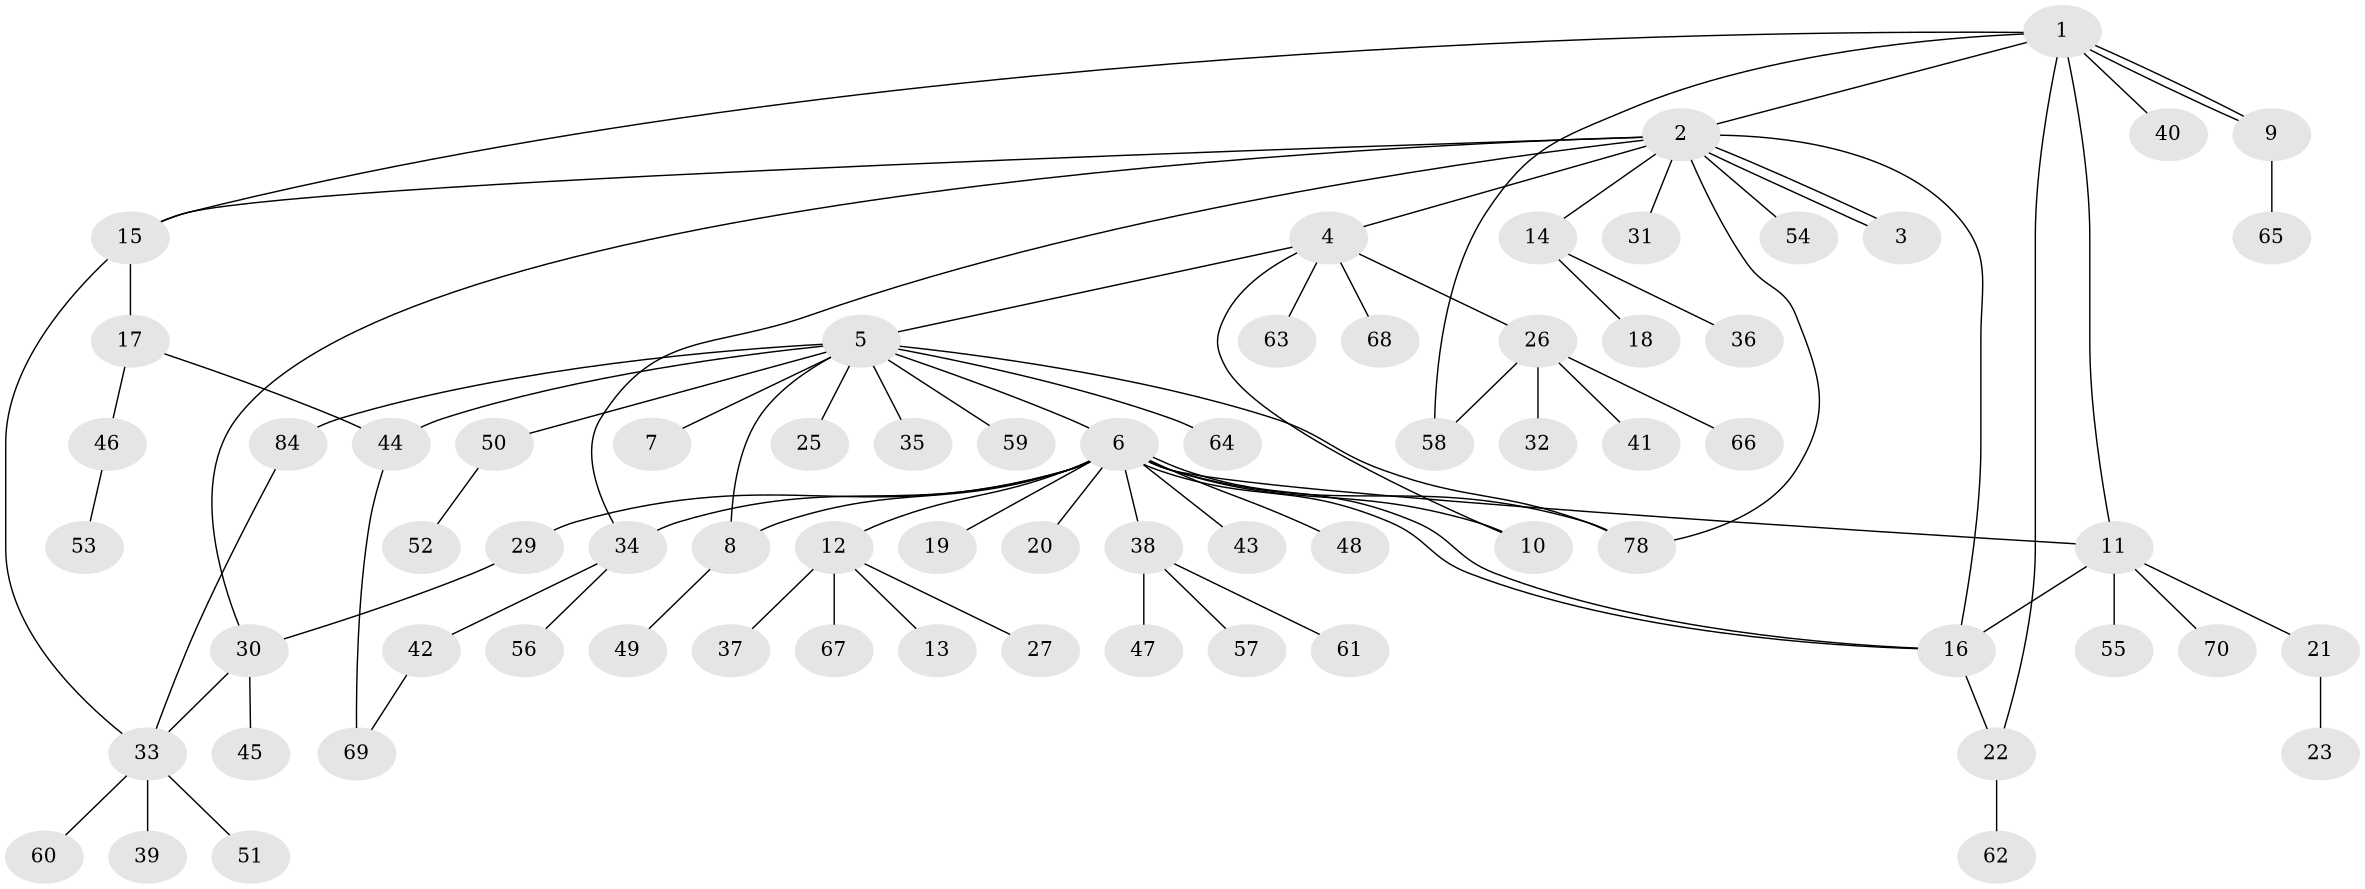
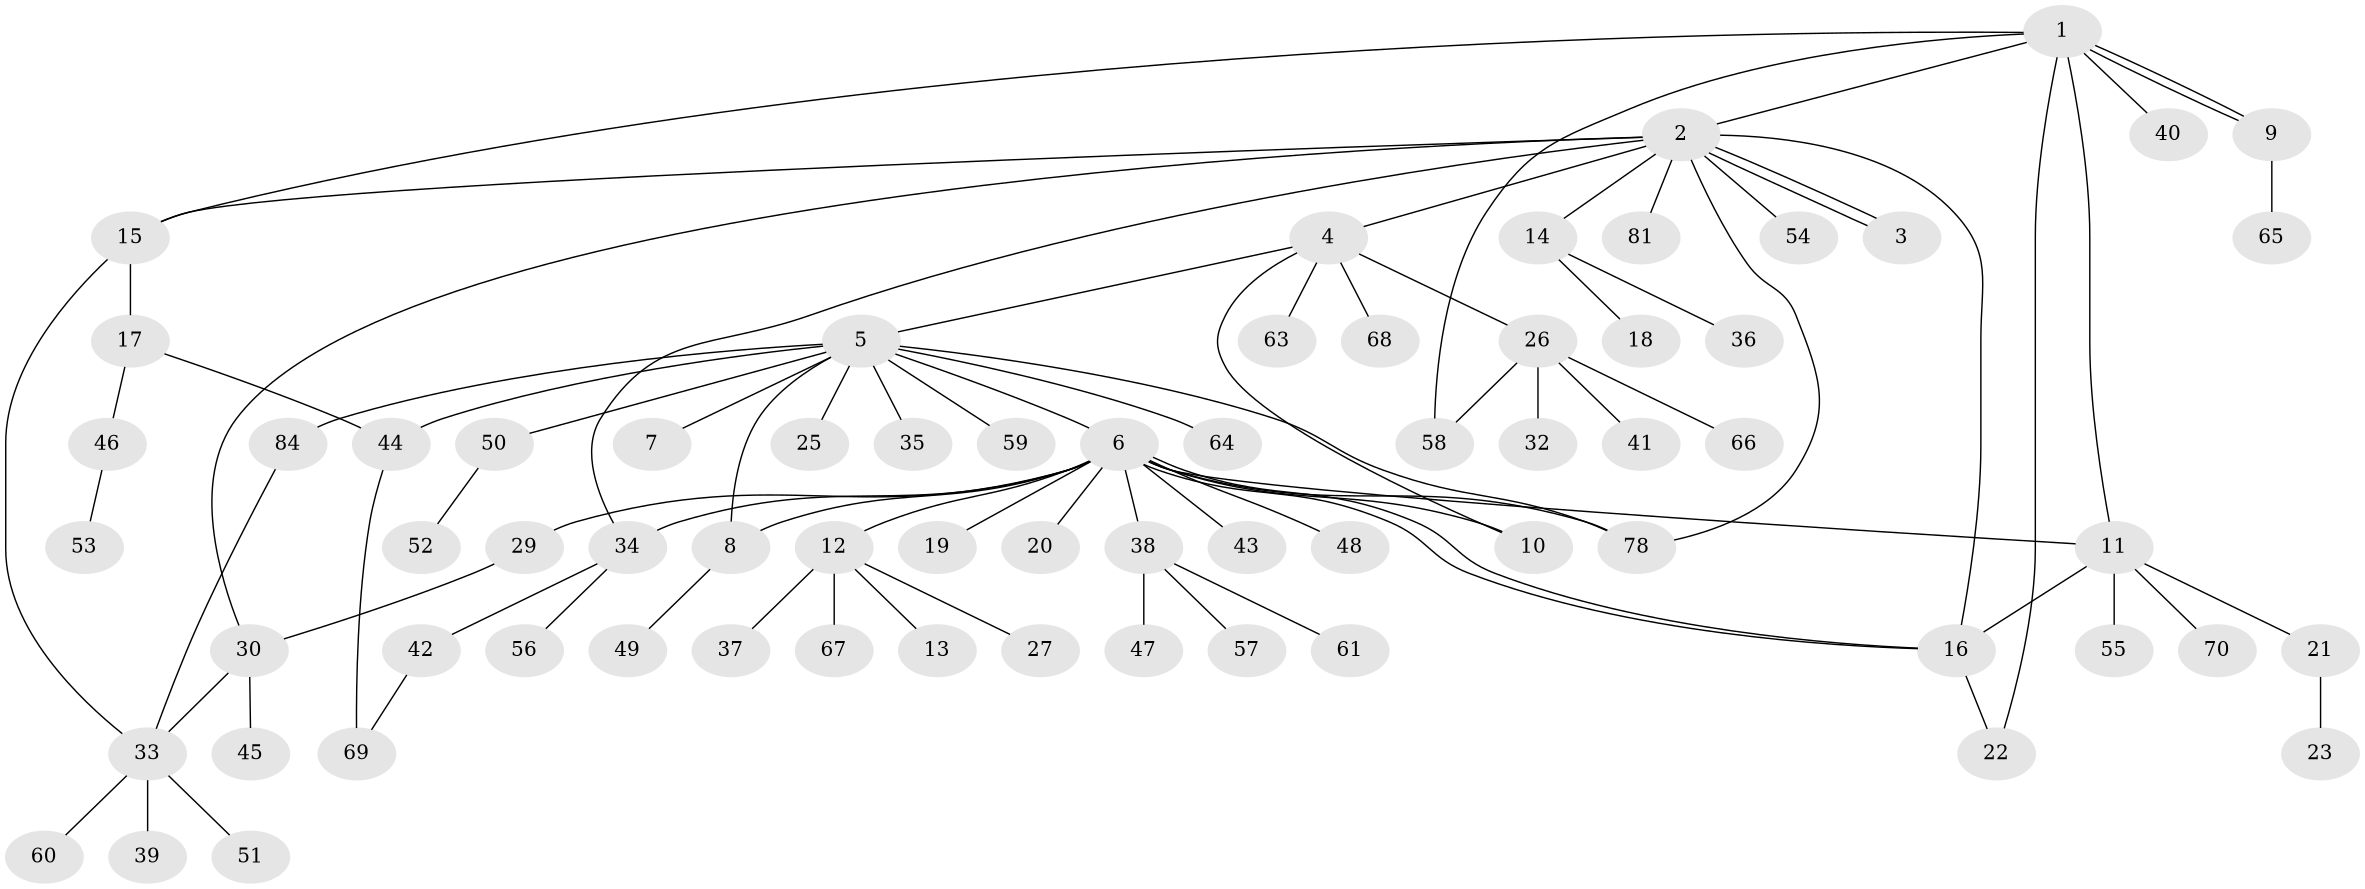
node "31": label "31" -> "81"
node "62": removed
